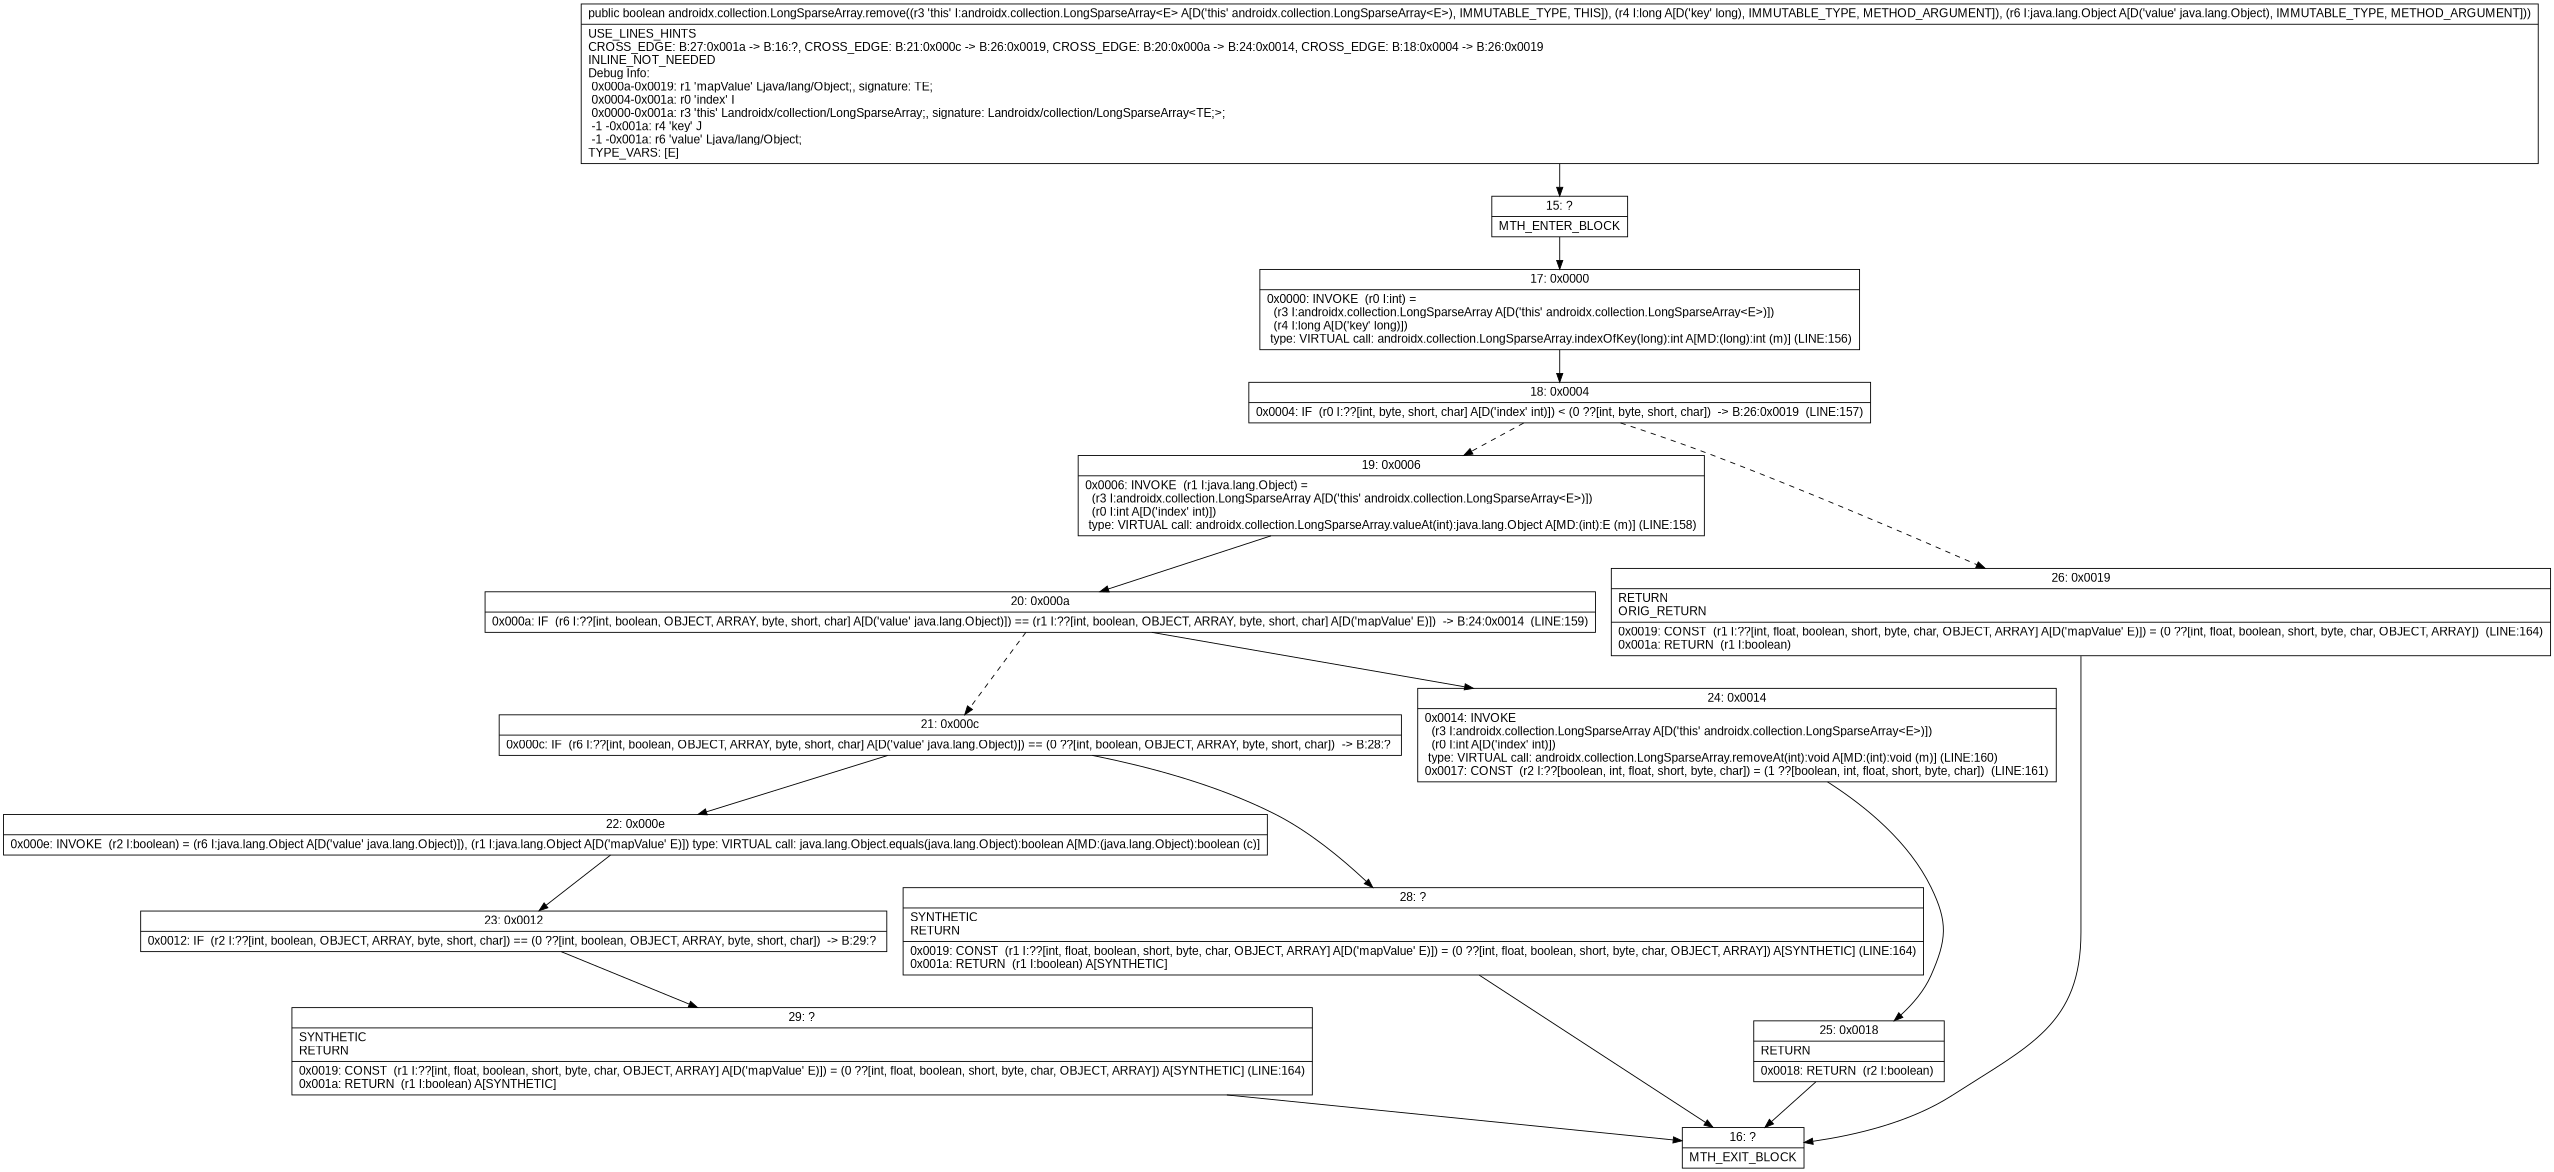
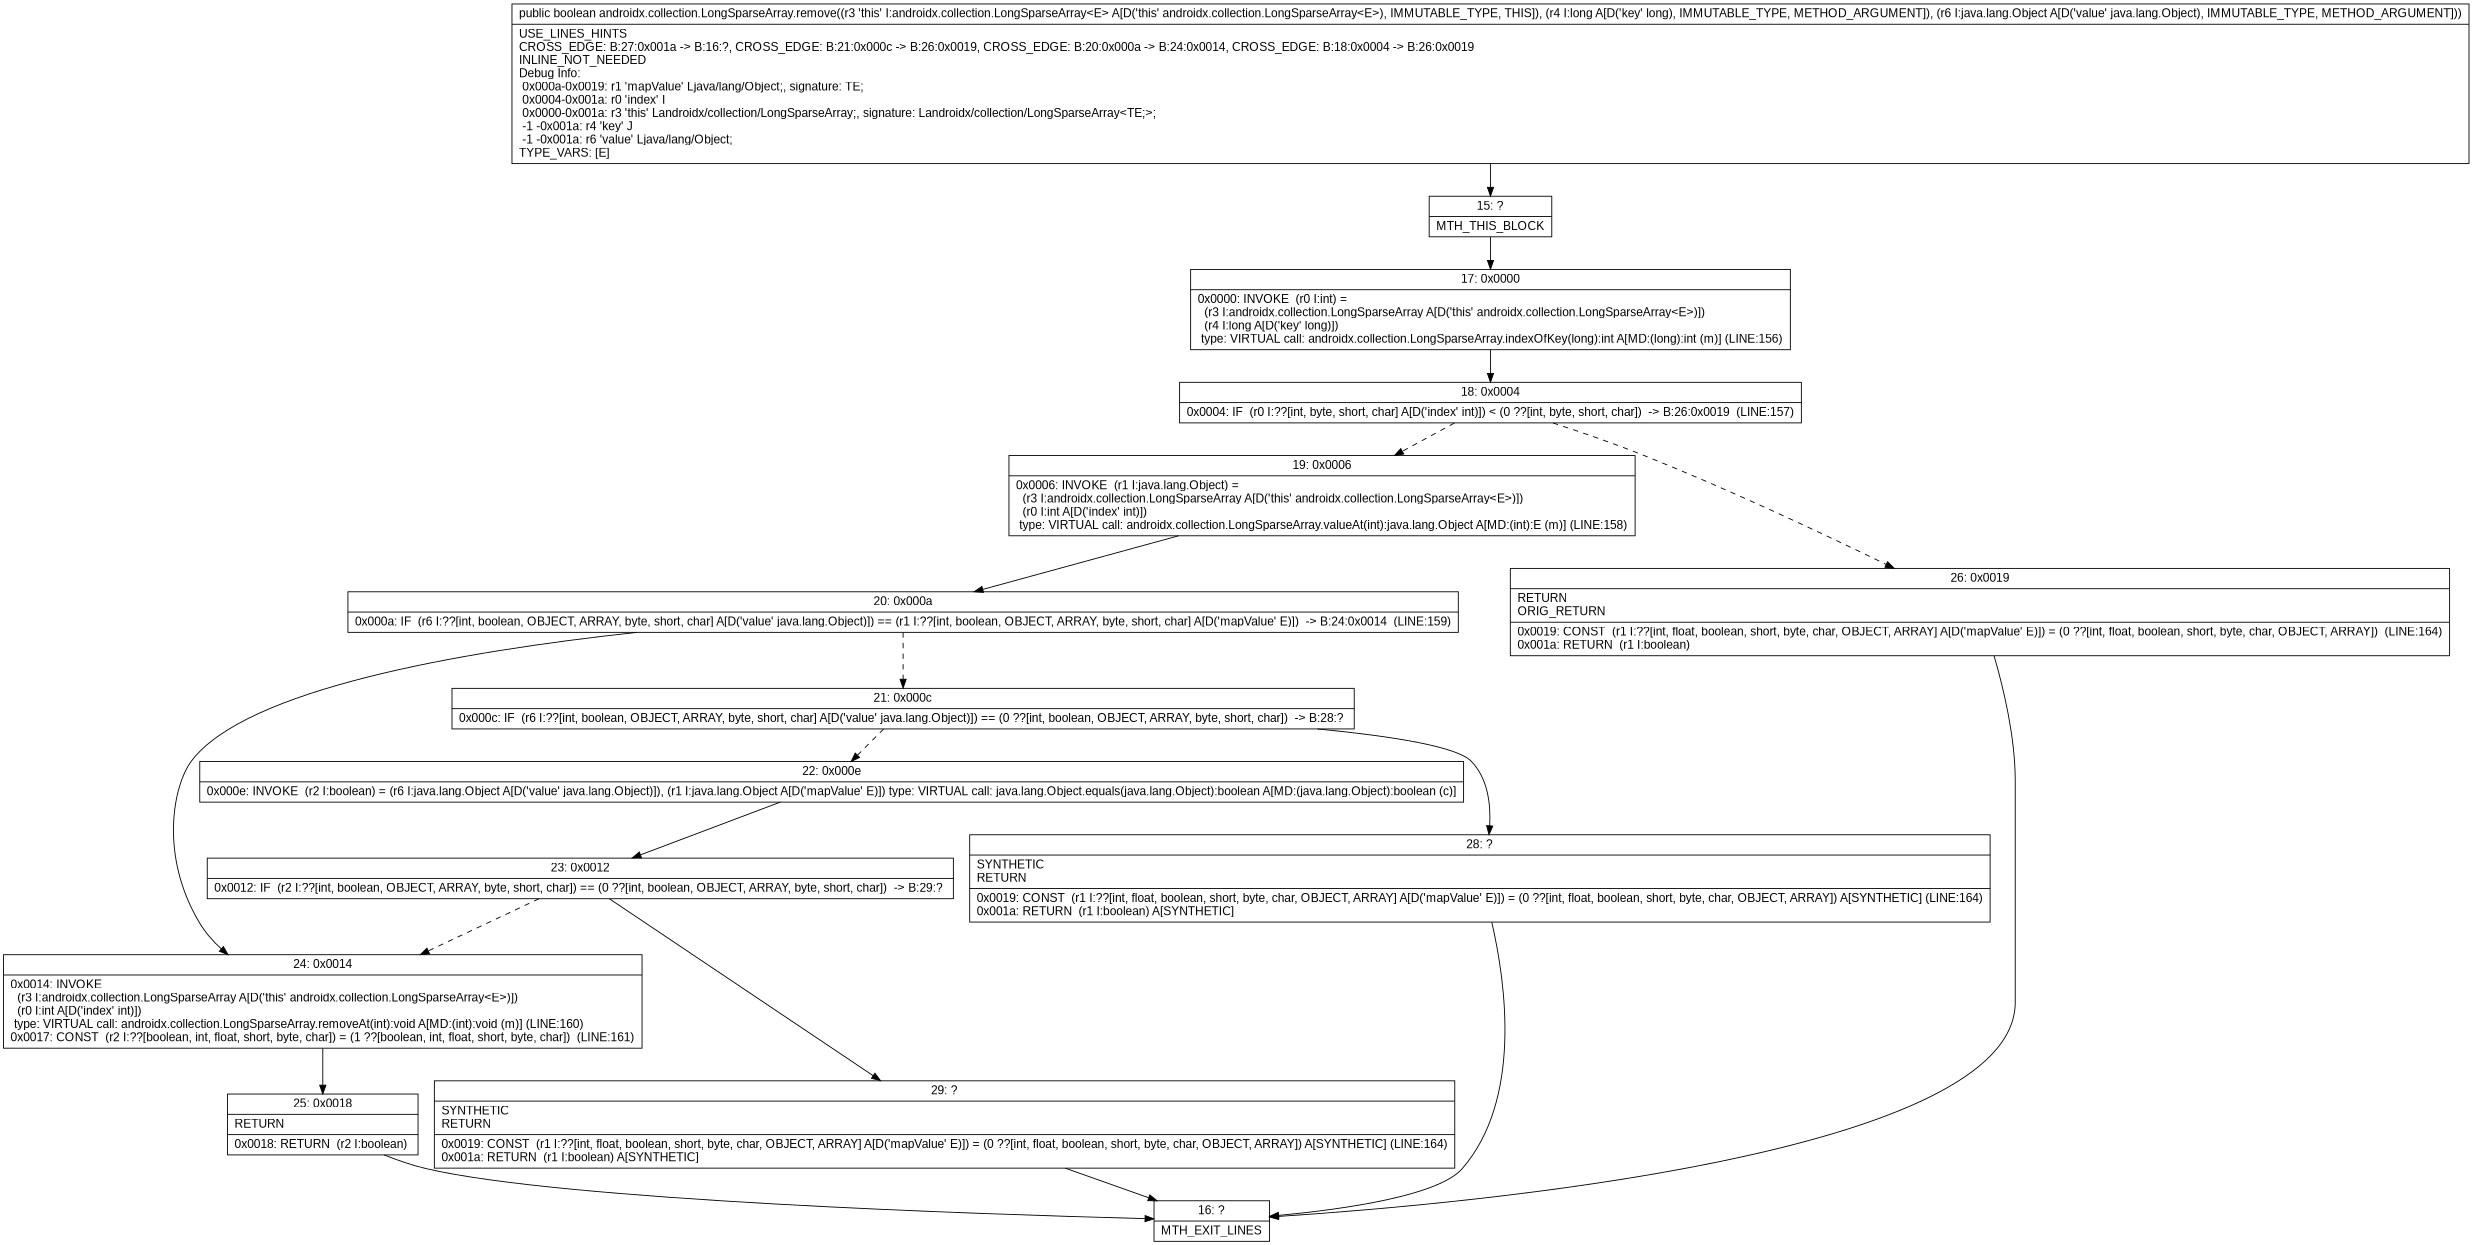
node "15: ?": text "MTH_ENTER_BLOCK" -> "MTH_THIS_BLOCK"
edge "21: 0x000c" -> "22: 0x000e": style solid -> dashed
edge "23: 0x0012" -> "24: 0x0014": added
node "16: ?": text "MTH_EXIT_BLOCK" -> "MTH_EXIT_LINES"
